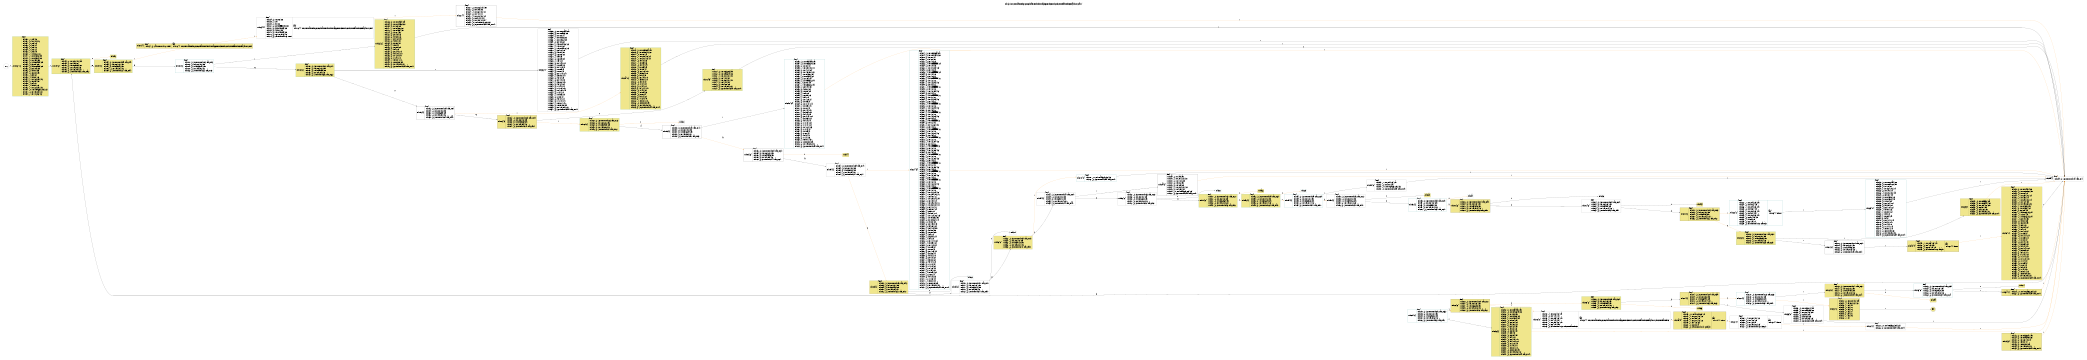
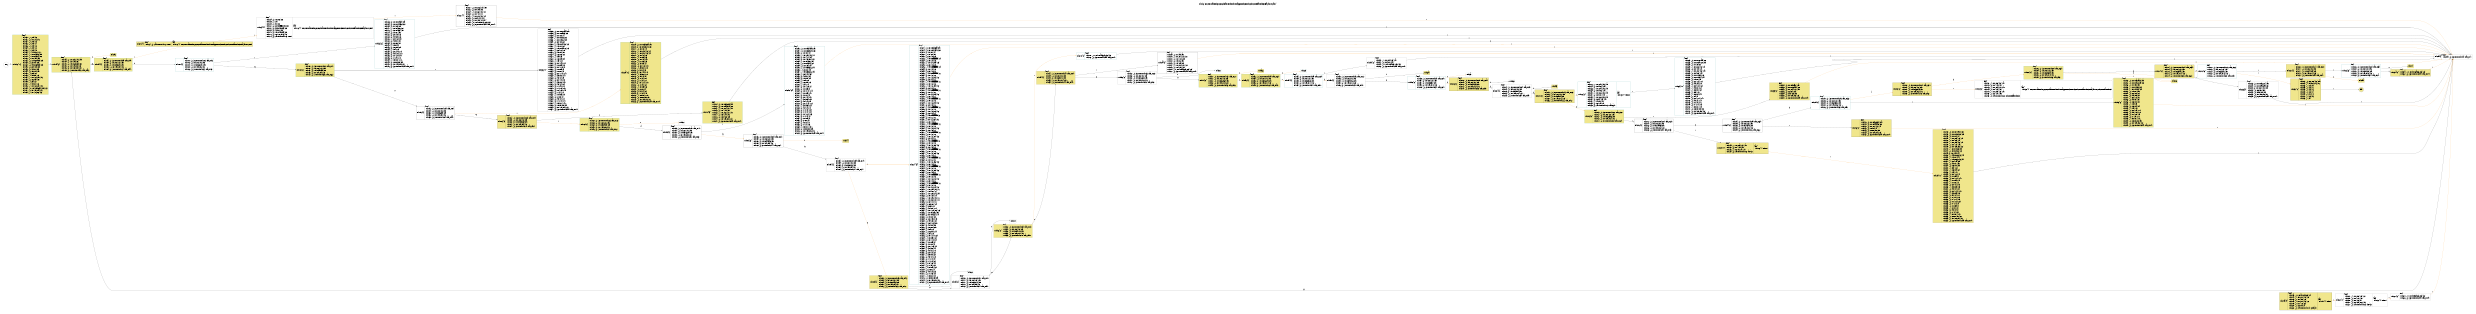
node "0x402465 [86]": fillcolor khaki -> white
node "0x402094 [28]": added
node "0x401f44 [28]": fillcolor white -> khaki
edge "0x4027cc [30]" -> "0x4027ea [29]": now "0x4027cc [30]" -> "0x402c63"
